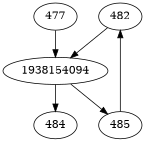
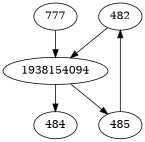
node "477": label "477" -> "777"
